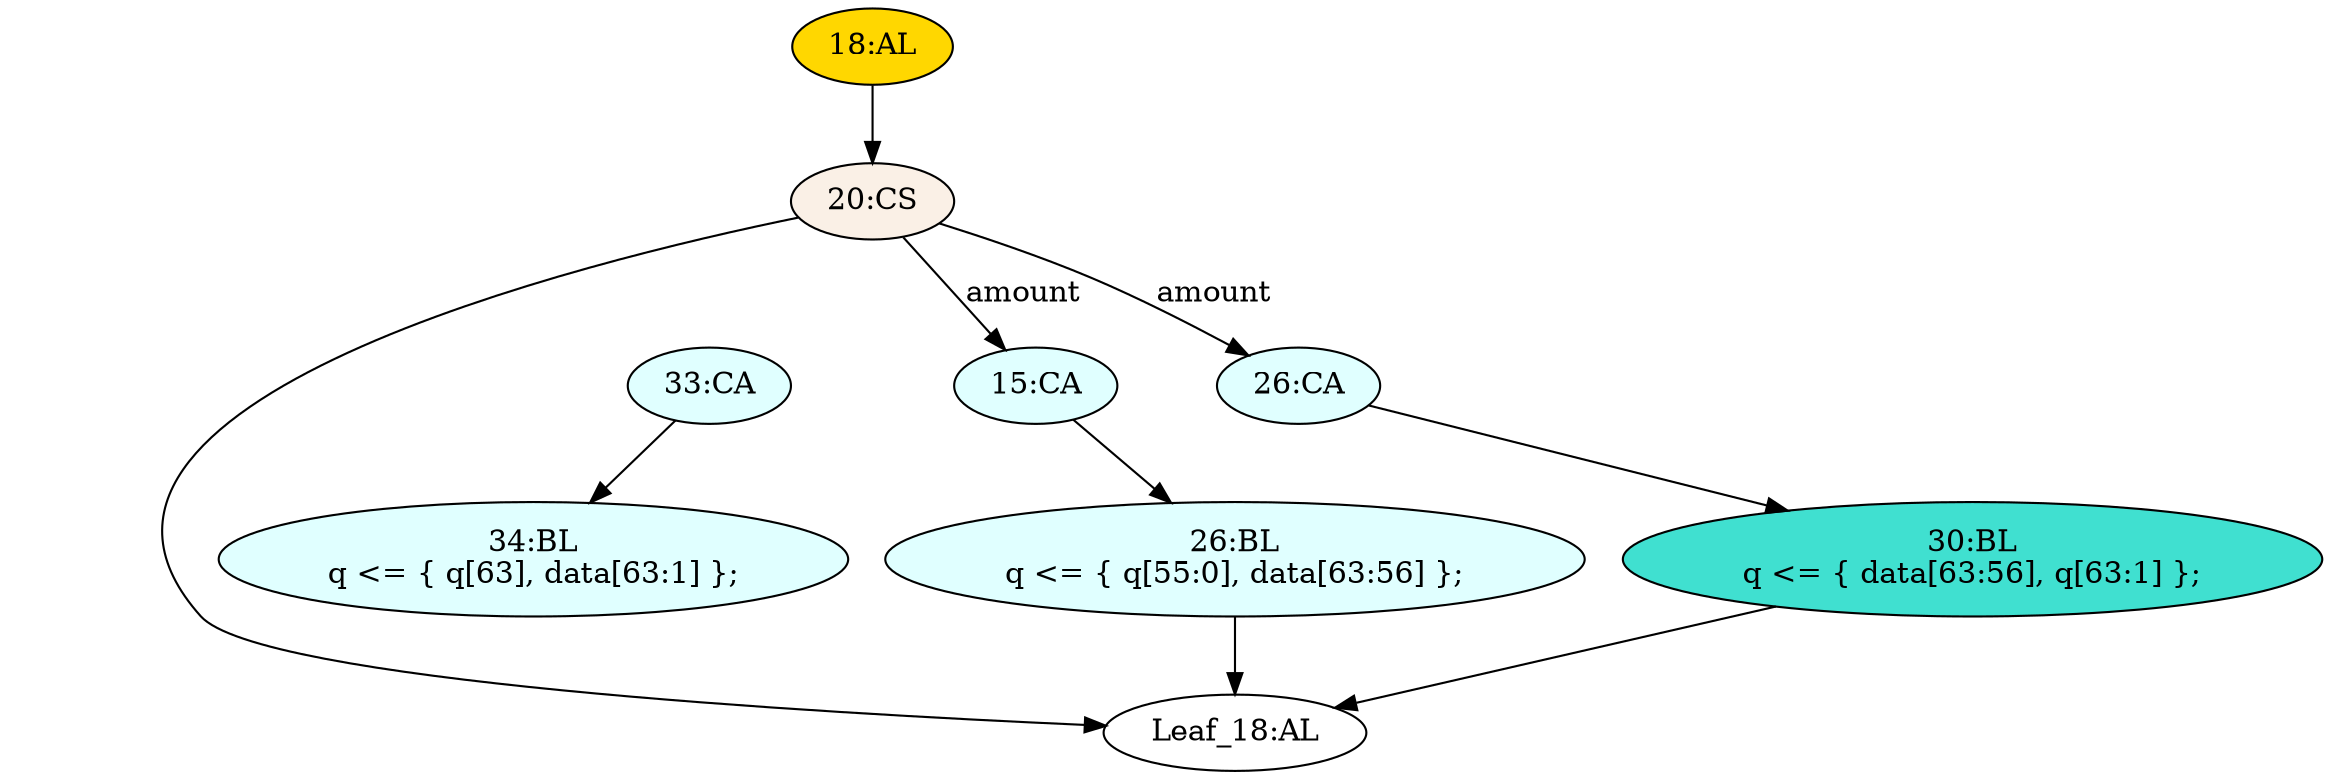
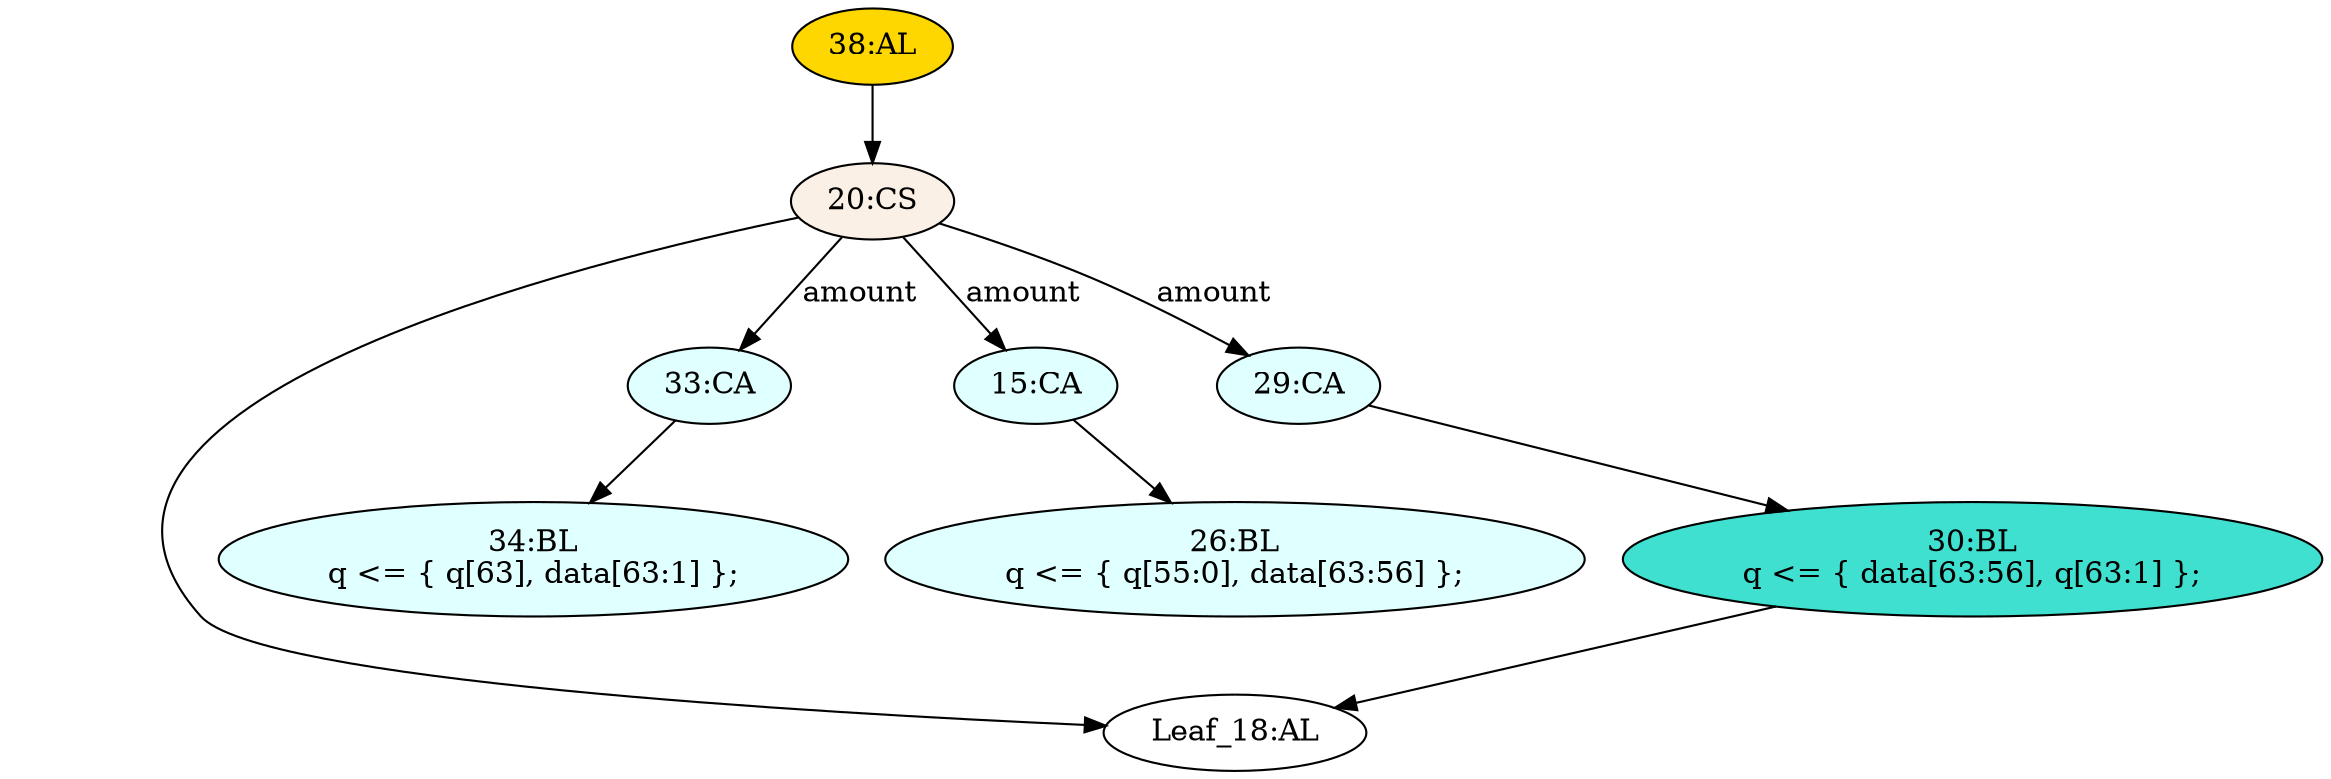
node "18:AL": label "18:AL" -> "38:AL"
edge "20:CS" -> "33:CA": added, label "amount"
node "26:CA": label "26:CA" -> "29:CA"
edge "26:BL q <= { q[55:0], data[63:56] };" -> "Leaf_18:AL": removed
